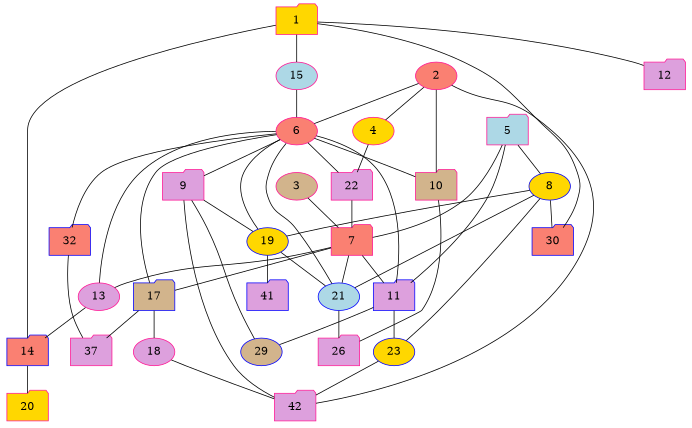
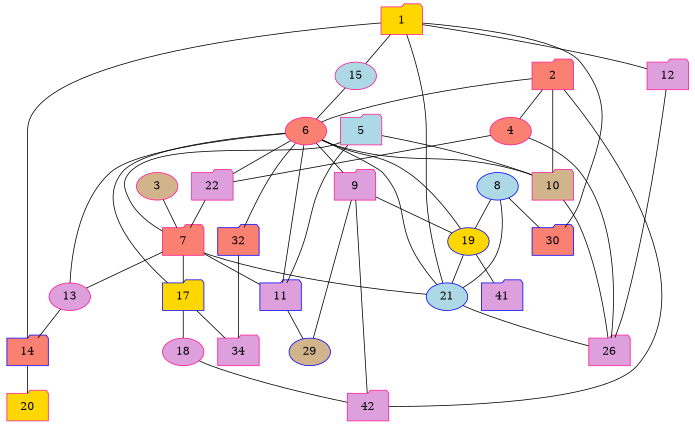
node "2": shape ellipse -> folder
node "4": fillcolor gold -> salmon
edge "1" -- "21": added
edge "5" -- "8": now "5" -- "10"
node "8": fillcolor gold -> lightblue
edge "12" -- "26": added
edge "4" -- "26": added
node "17": fillcolor tan -> gold
node "37": label "37" -> "34"
node "23": removed
